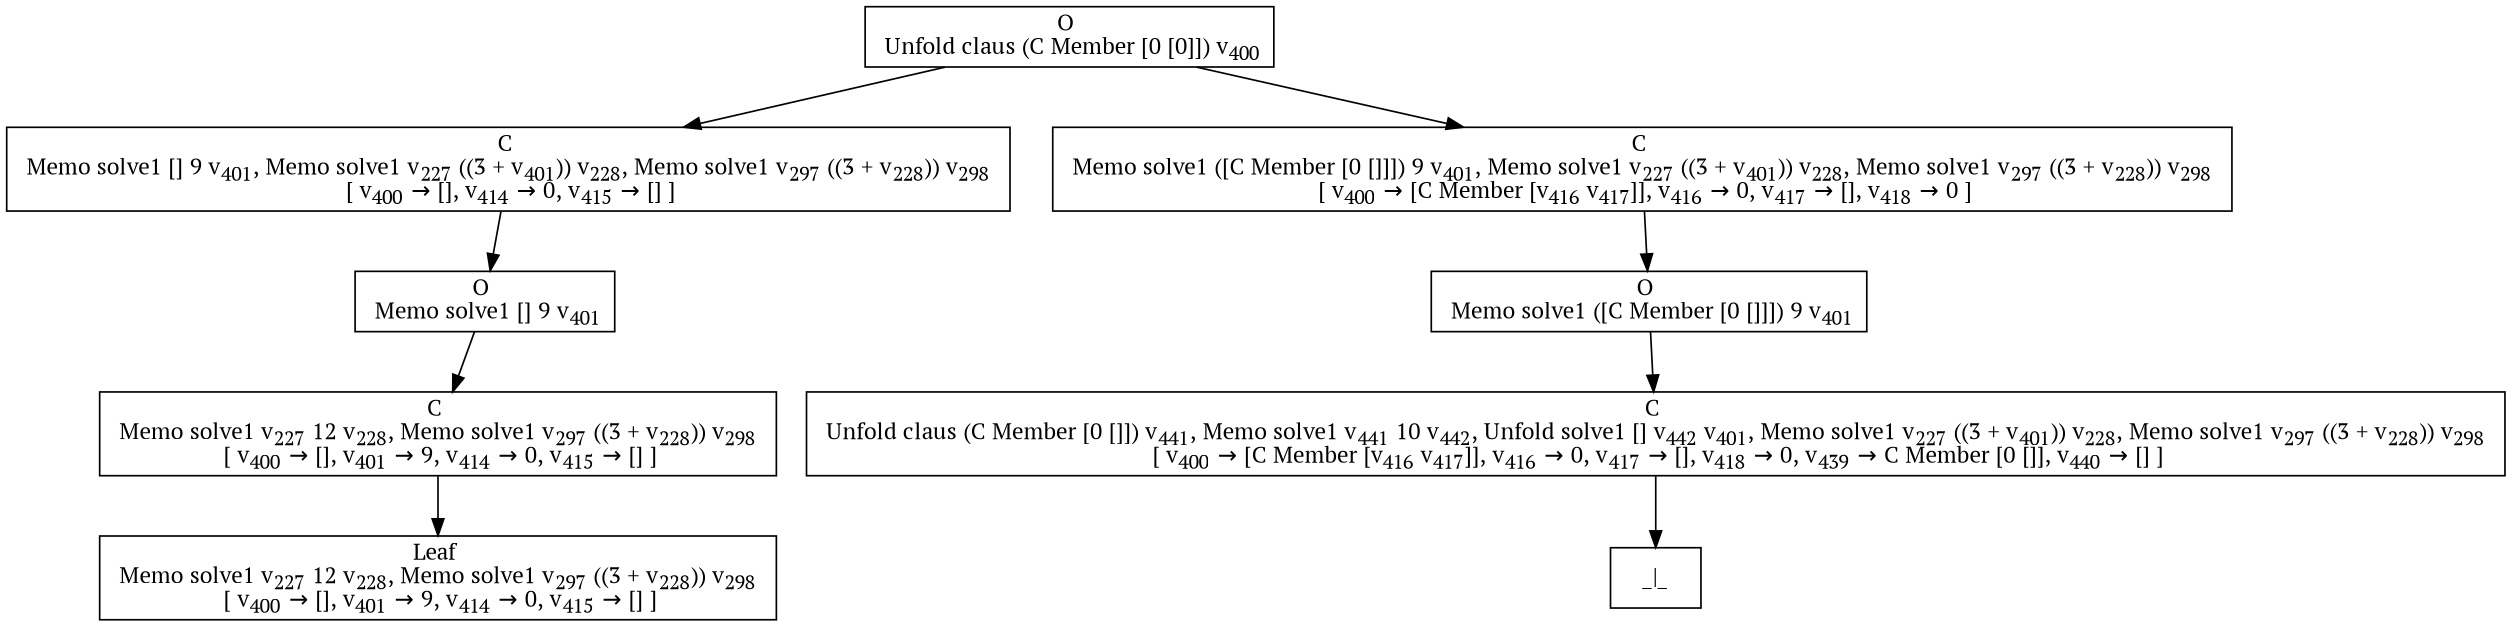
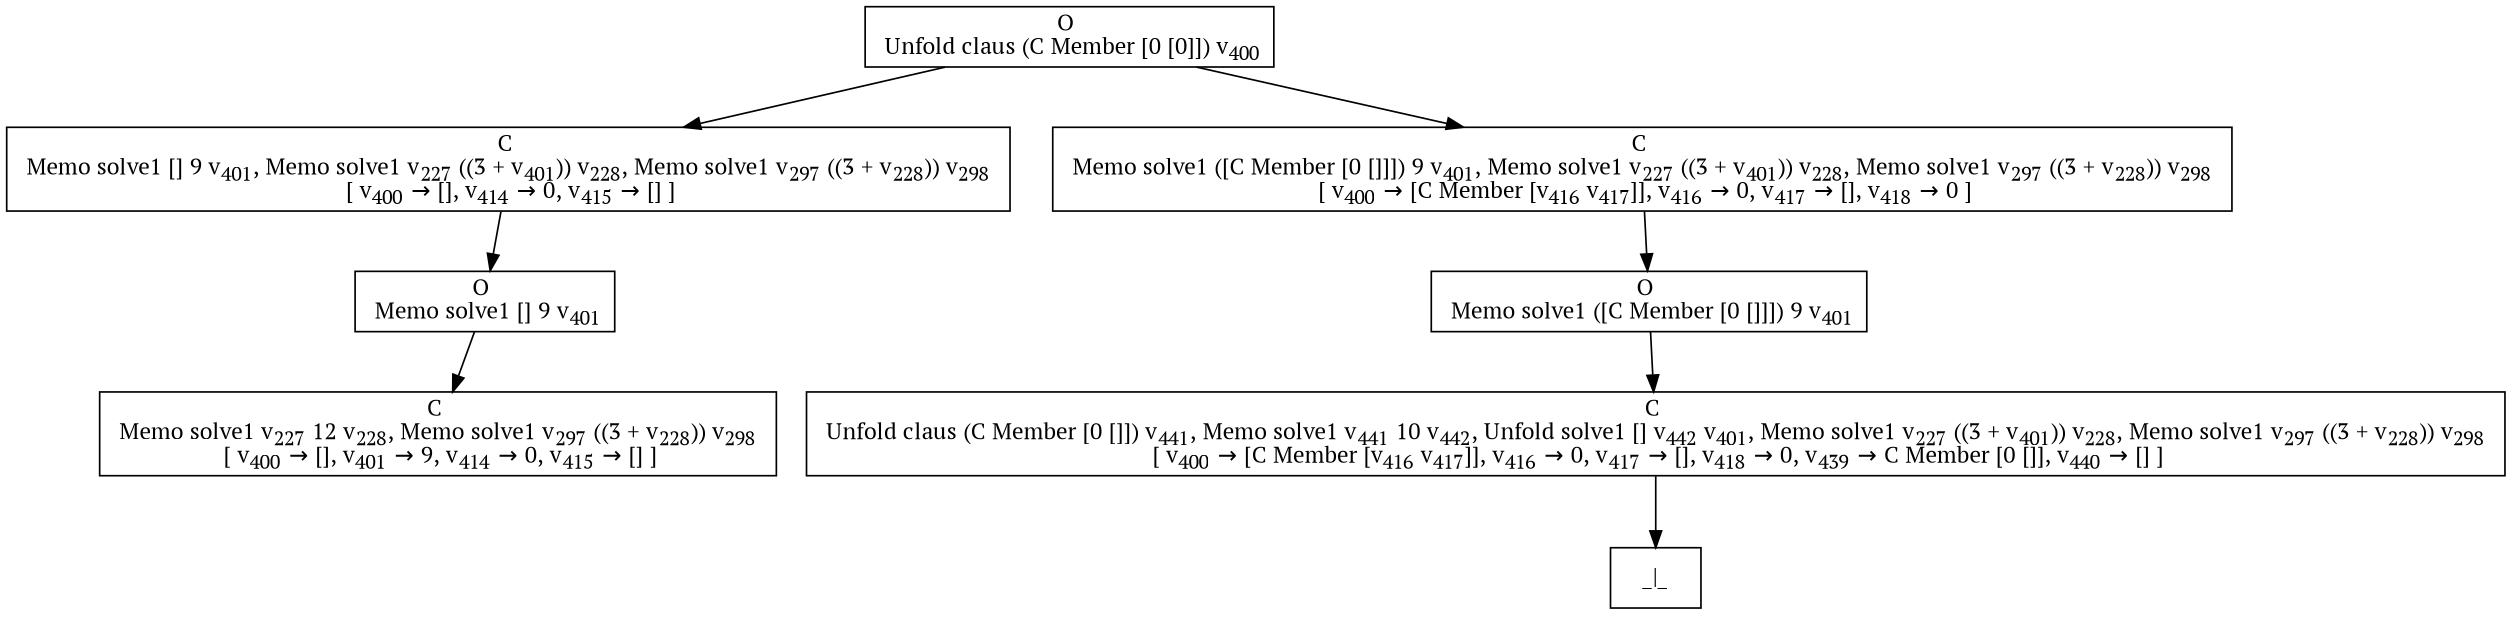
node "Leaf": removed
